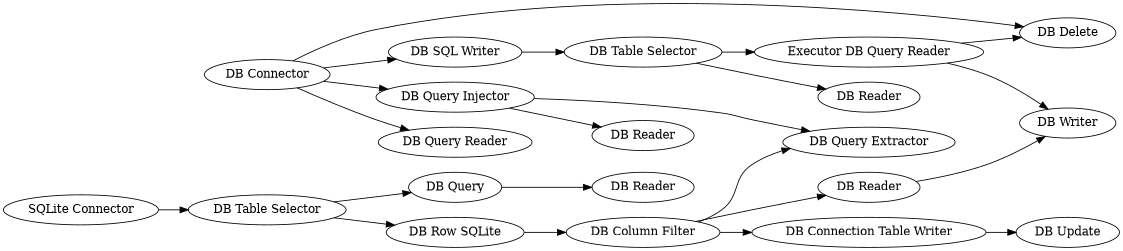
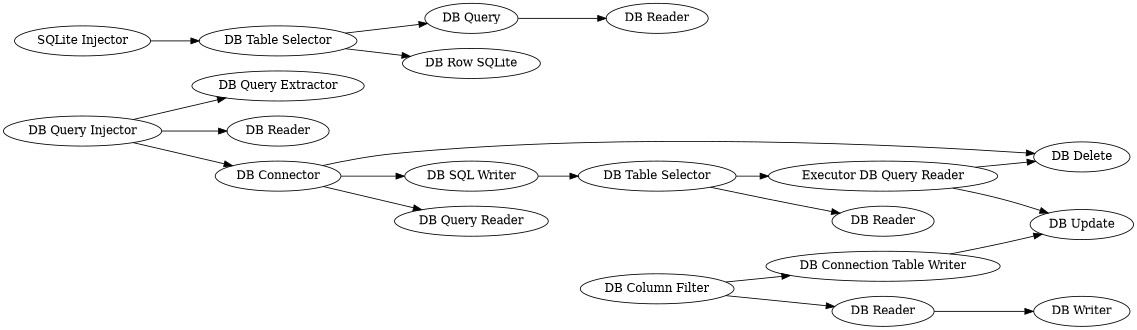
edge "Executor DB Query Reader" -> "DB Writer": now "Executor DB Query Reader" -> "DB Update"
edge "DB Connector" -> "DB Query Injector": reversed
edge "DB Column Filter" -> "DB Query Extractor": removed
node "SQLite Connector": label "SQLite Connector" -> "SQLite Injector"
edge "DB Row SQLite" -> "DB Column Filter": removed
